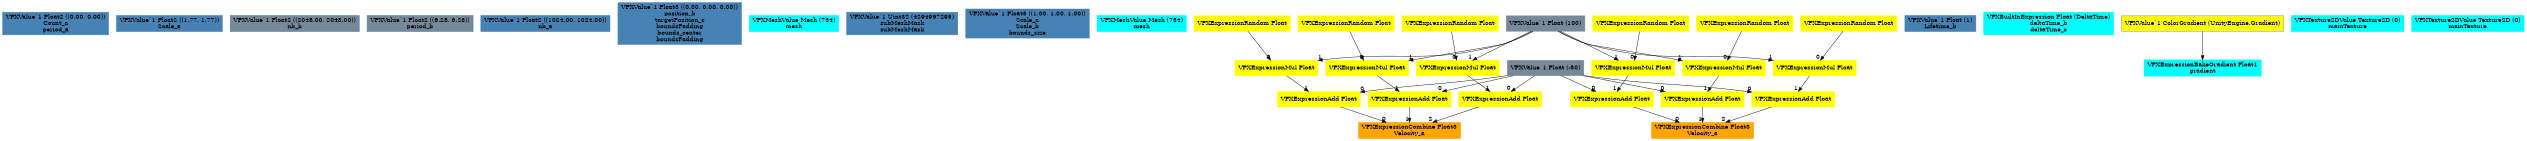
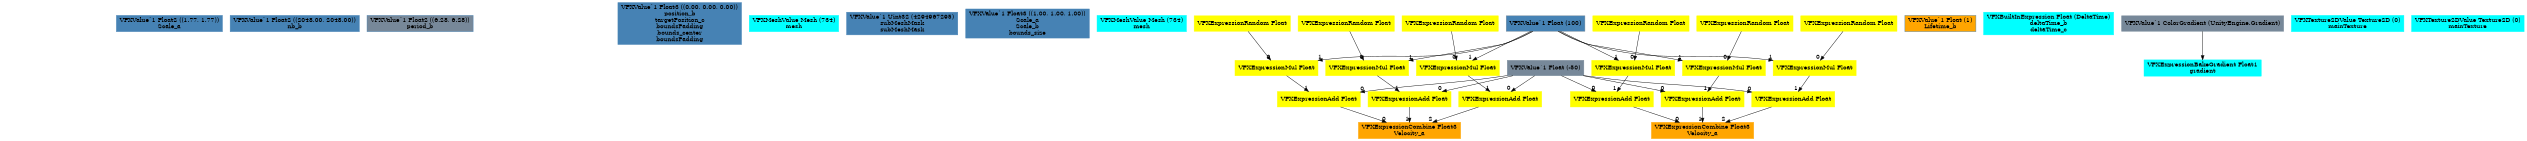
node "VFXValue`1 Float2 ((0.00, 0.00)) Count_a period_a": removed
node "VFXValue`1 Float2 ((2048.00, 2048.00)) nb_b": fillcolor lightslategray -> steelblue
node "VFXValue`1 Float2 ((1024.00, 1024.00)) nb_a": removed
node "VFXValue`1 Float (100)": fillcolor lightslategray -> steelblue
node "VFXValue`1 Float (1) Lifetime_b": fillcolor steelblue -> orange
node "VFXValue`1 ColorGradient (UnityEngine.Gradient)": fillcolor yellow -> lightslategray
